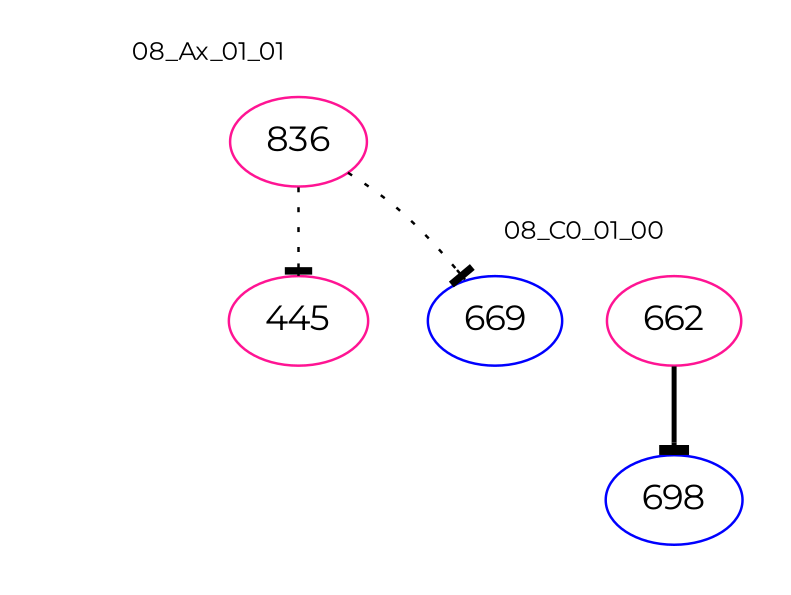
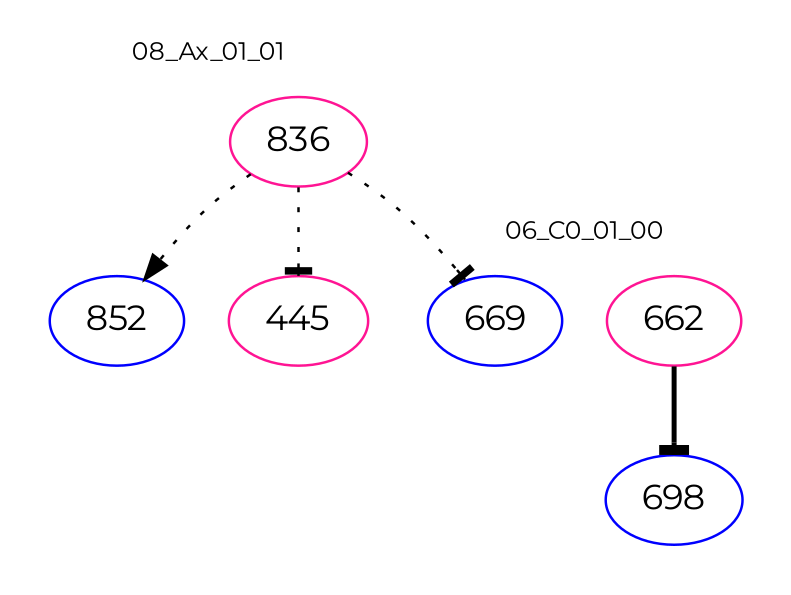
cluster "08_C0_01_00": label "08_C0_01_00" -> "06_C0_01_00"
node "852": added
